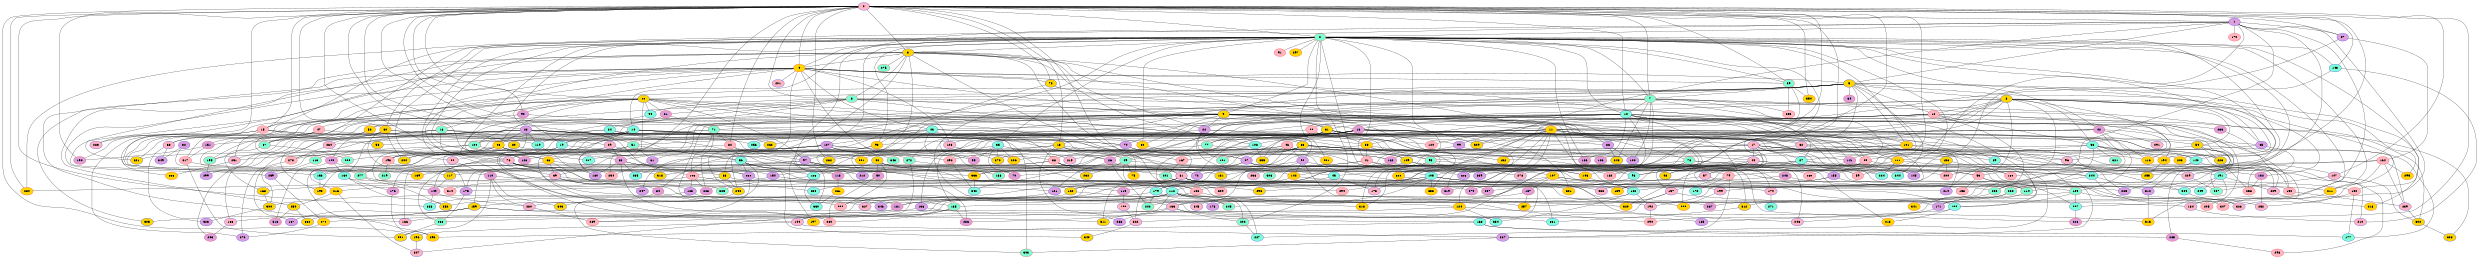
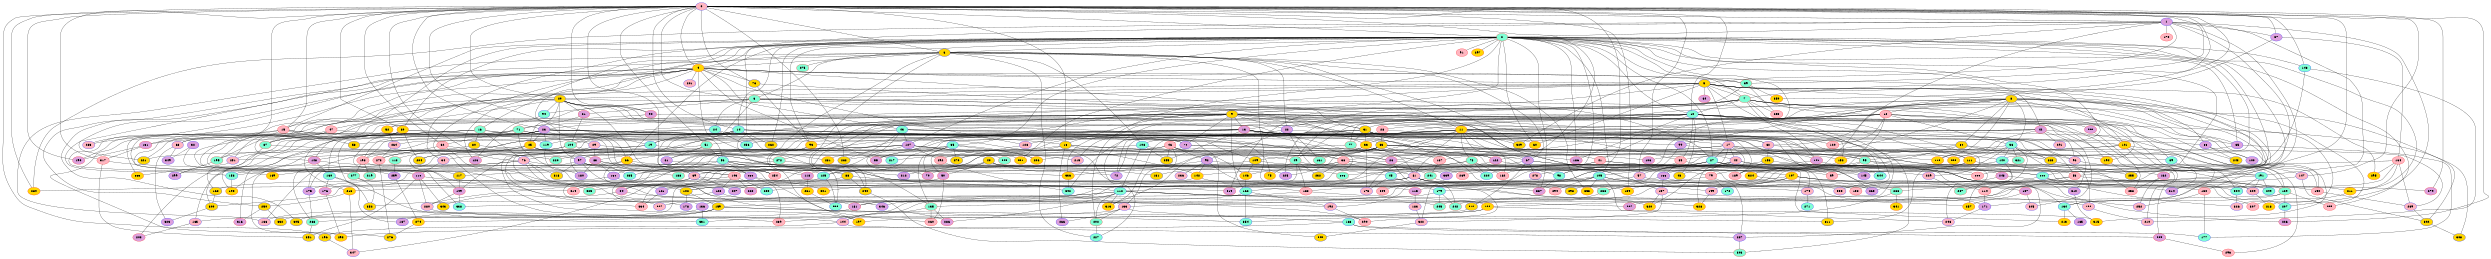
node "114": fillcolor aquamarine -> lightpink
edge "76" -- "185": removed
node "276": fillcolor plum -> gold
